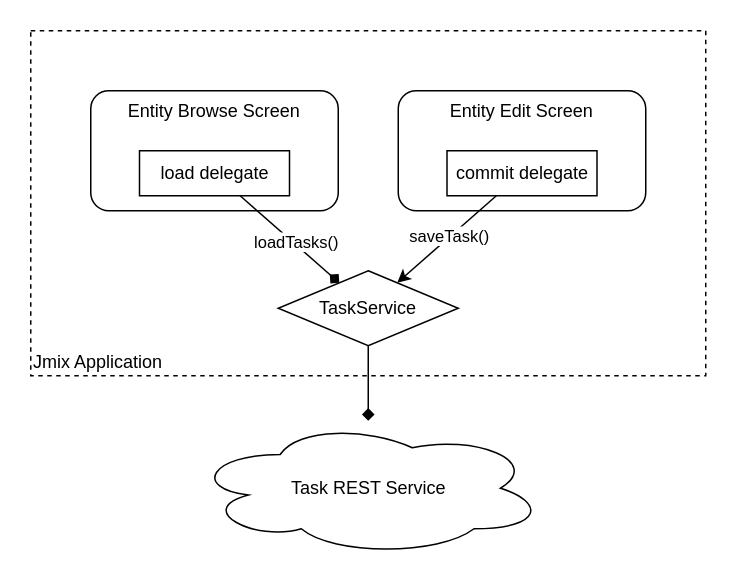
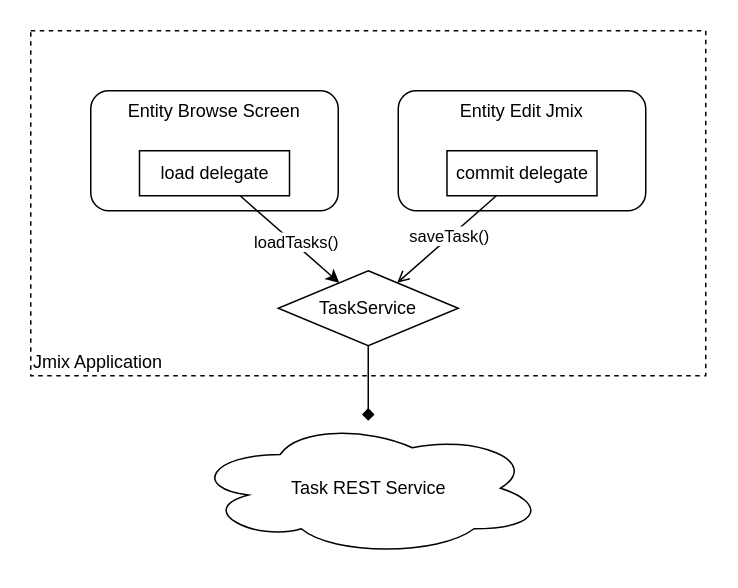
node "Entity Edit Screen": label "Entity Edit Screen" -> "Entity Edit Jmix"
edge "load delegate" -> "TaskService": arrowhead diamond -> classic
edge "commit delegate" -> "TaskService": arrowhead classic -> open
